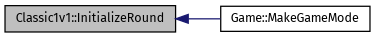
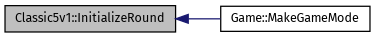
node "Classic1v1::InitializeRound": label "Classic1v1::InitializeRound" -> "Classic5v1::InitializeRound"
